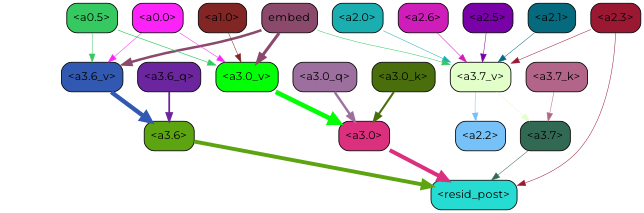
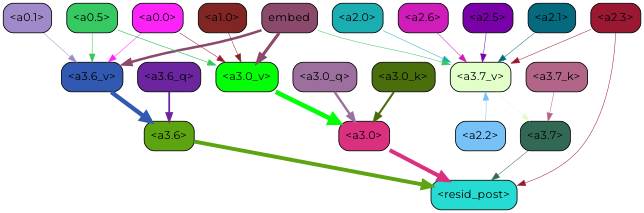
node "<a0.1>": added
edge "<a0.0>" -> "<a3.0_v>": color #fc23f9 -> #9b1833
edge "<a3.7_v>" -> "<a2.2>": reversed
